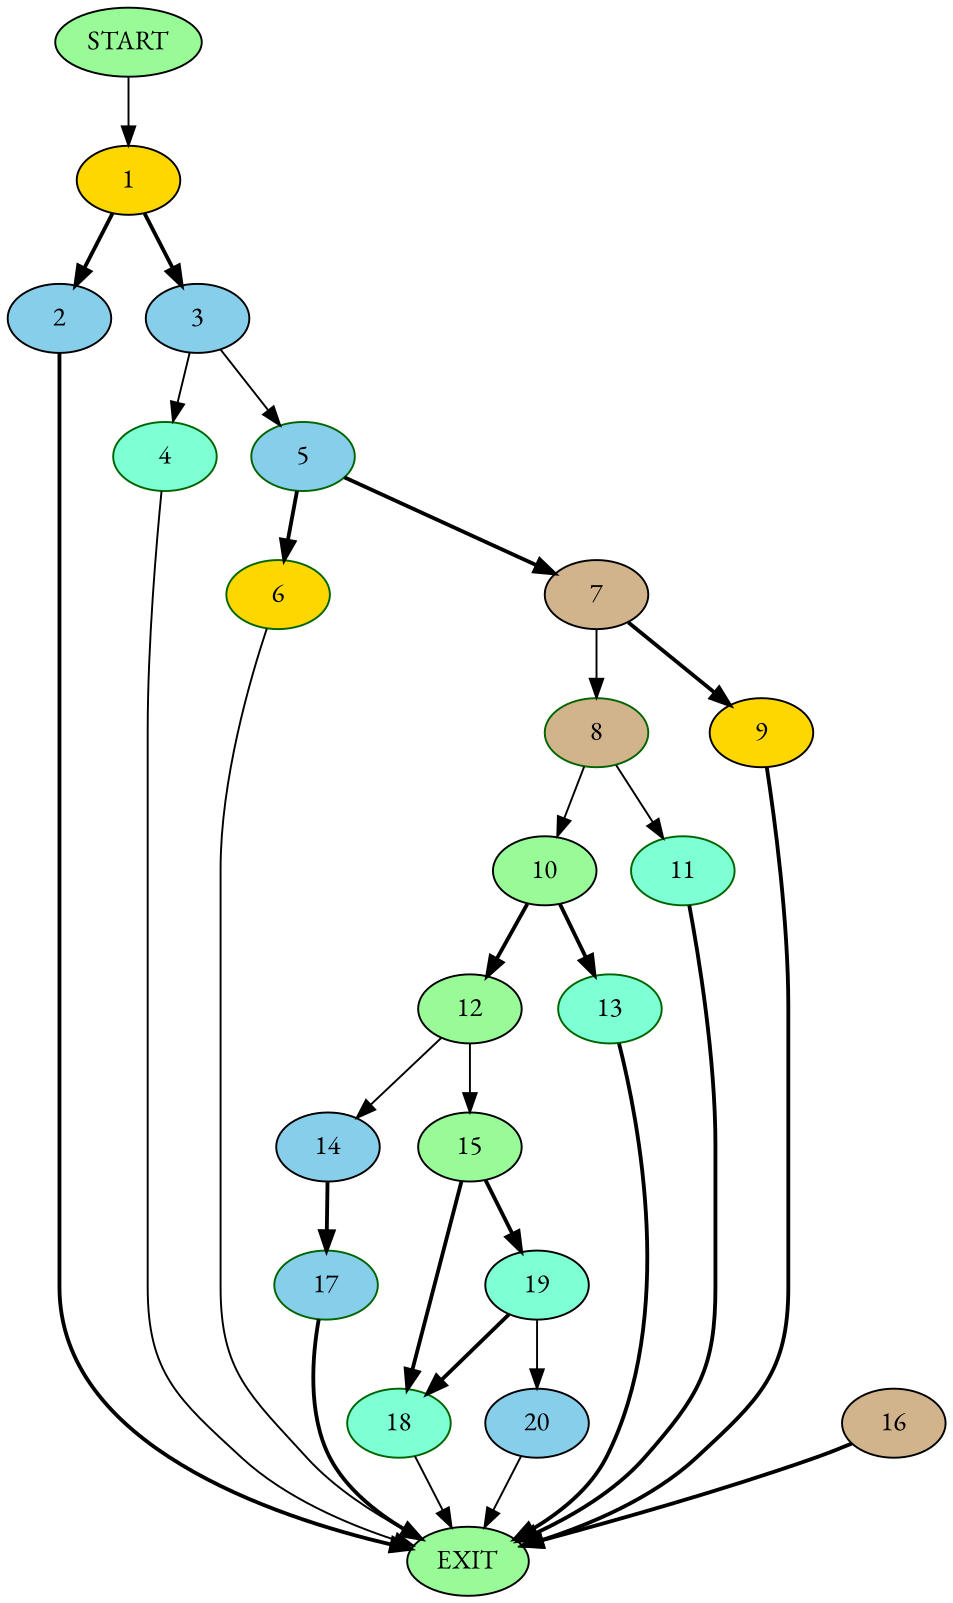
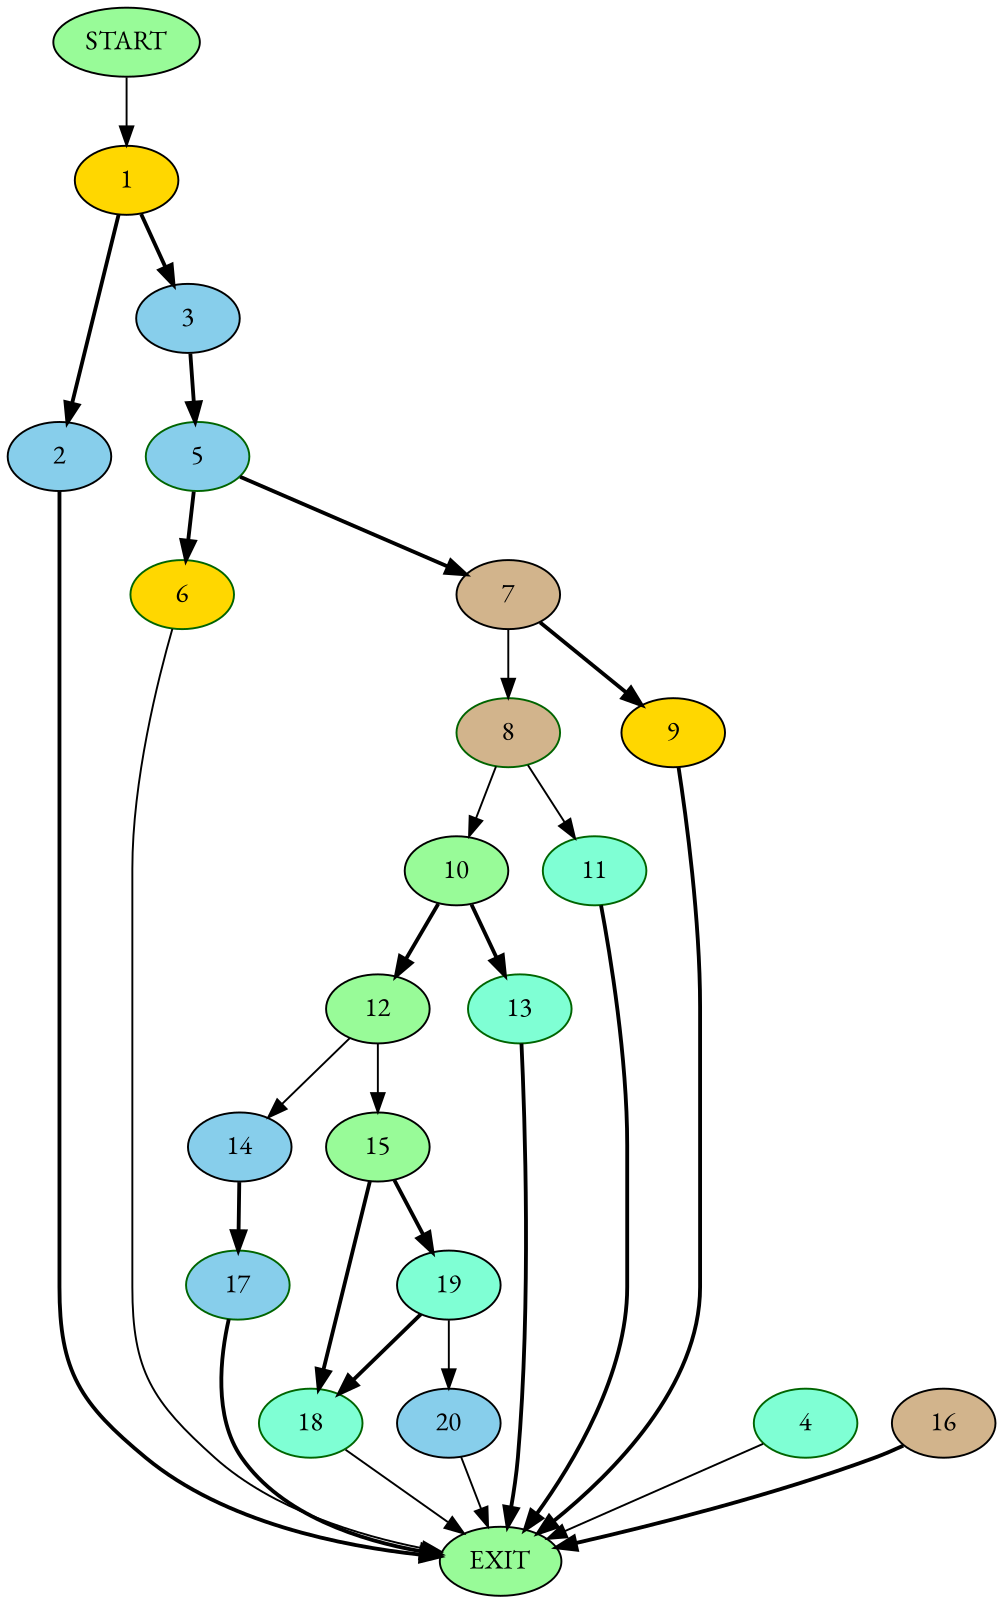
edge "3" -> "4": removed
edge "3" -> "5": style solid -> bold
